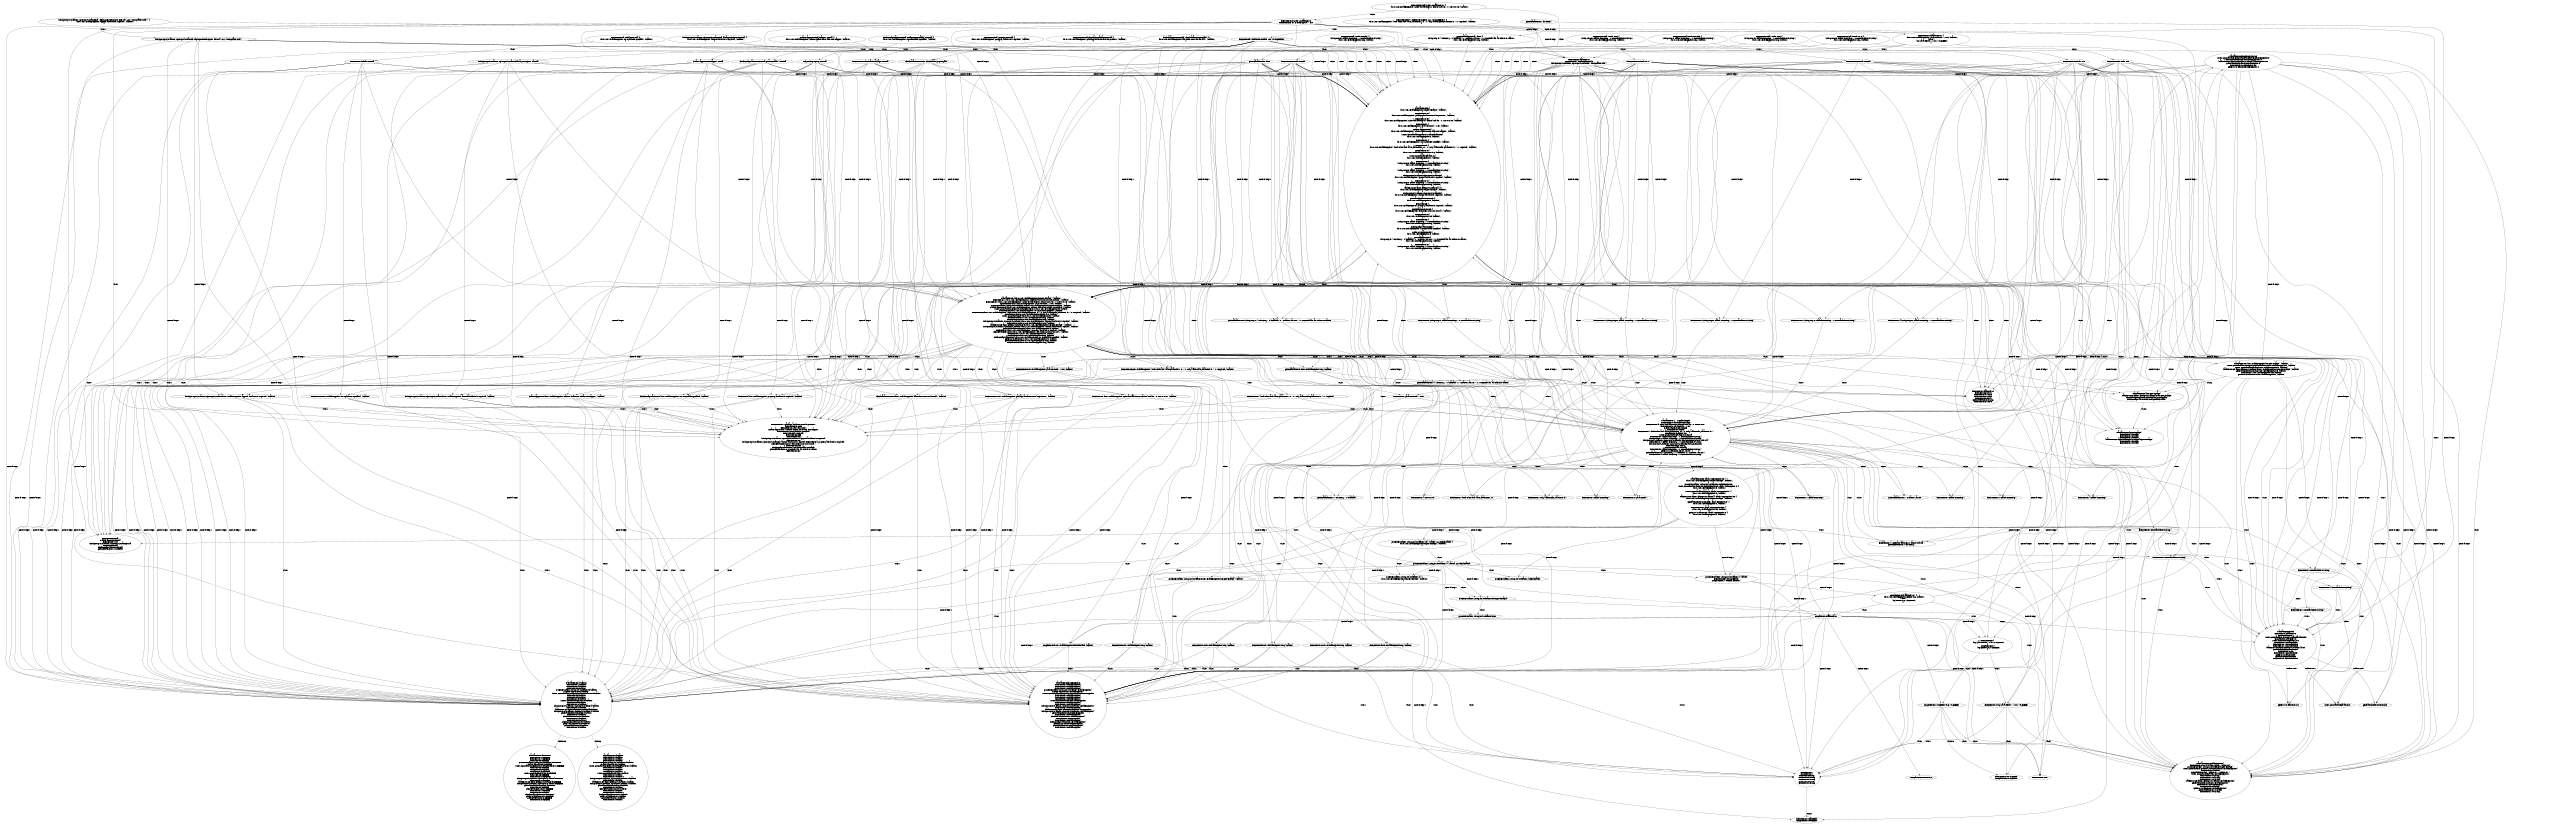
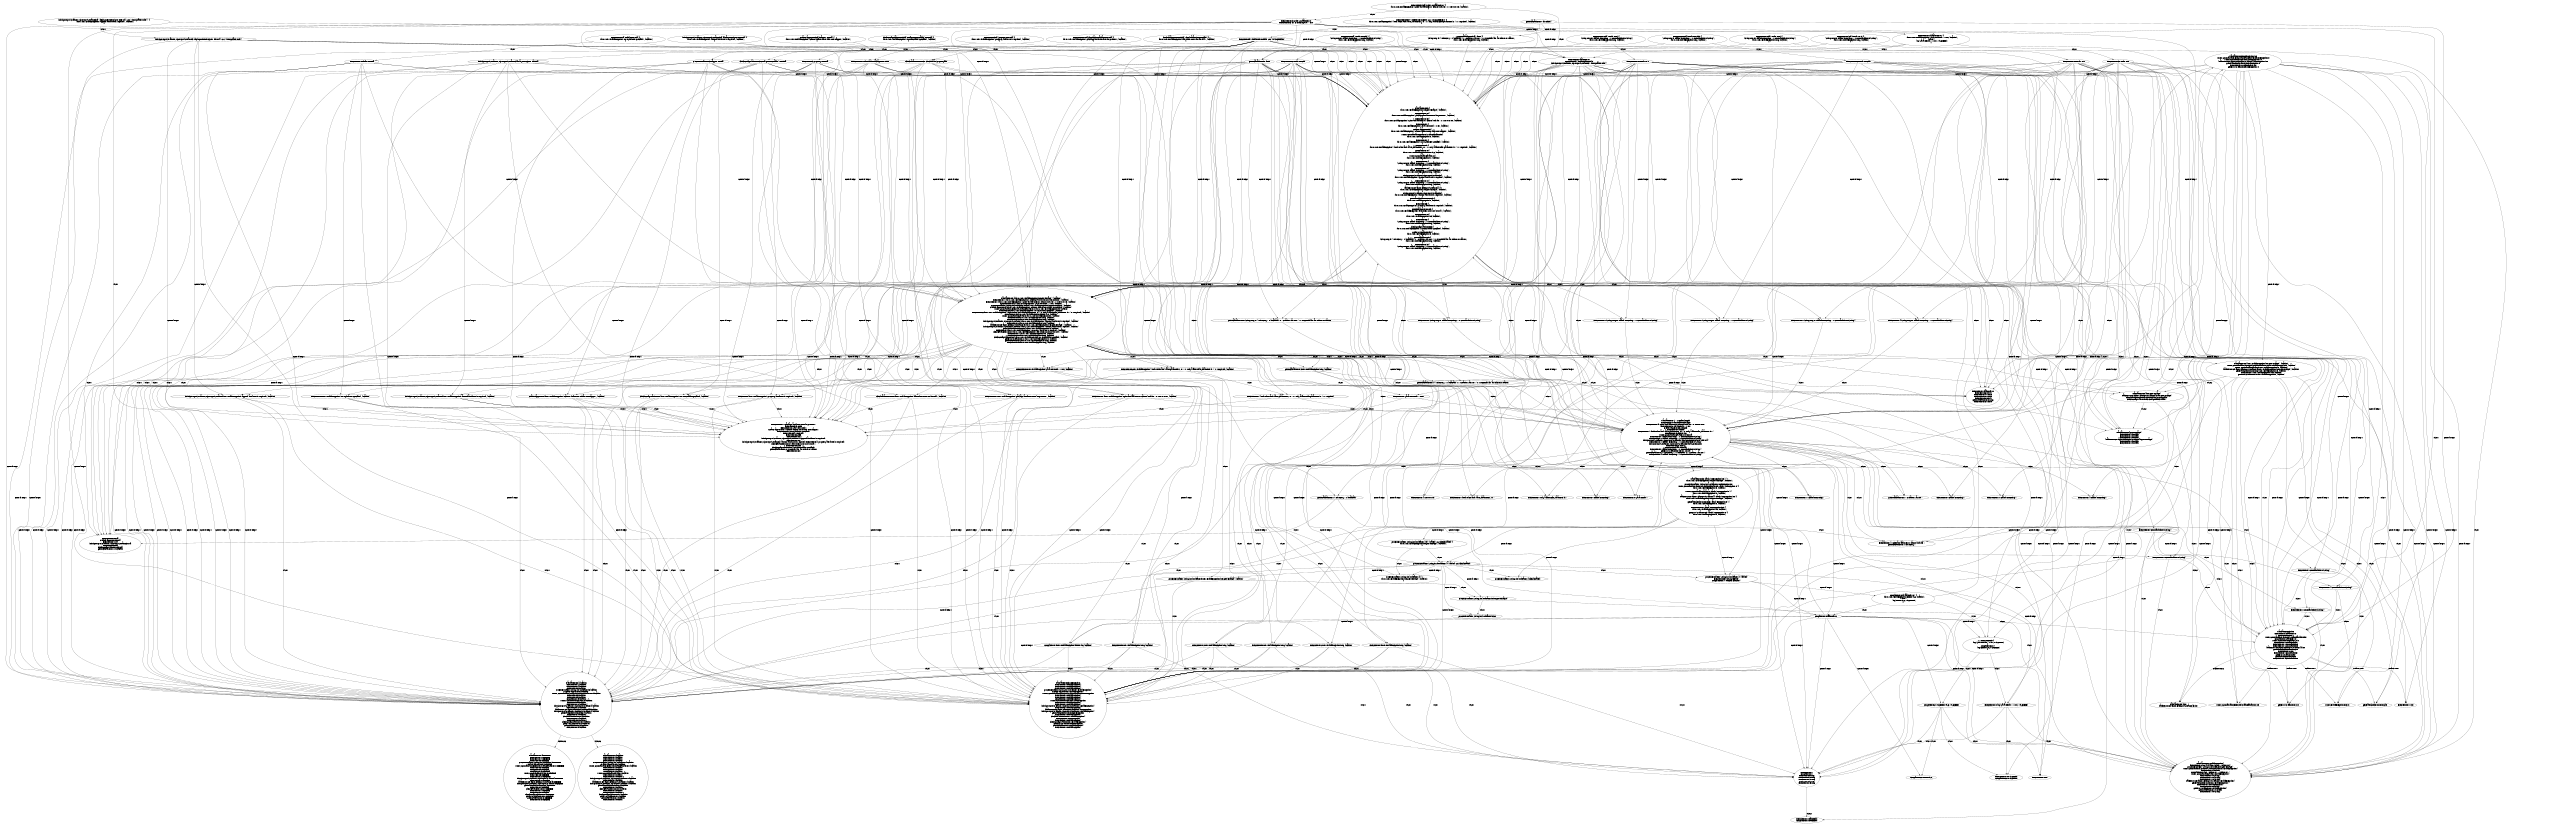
edge "getLocalPath#?#7:!dir.exists()" -> "getLocalPath#?#9:!done": added, label "Control Dep:1"
node "createMapper#?#3:mapper != null": label "createMapper#?#3:mapper != null" -> "processBundle#?#3:mapper != null"
node "only#?#3:property == null": label "only#?#3:property == null" -> "execute#?#3:property == null"
node "execute#?#10:destinationPackage == null": label "execute#?#10:destinationPackage == null" -> "execute#?#10:destinationPackage == must"
edge "execute#?#13:result != 0" -> "execute#?#14:commandLine.toString()": added, label "Control Dep:1"
node "compile#?#19:new BuildException(FAIL_DELETE, location)": label "compile#?#19:new BuildException(FAIL_DELETE, location)" -> "compile#?#19:new BuildException(FAIL_MSG, location)"
edge "compile#?#18:failOnError" -> "compile#?#21:FAIL_MSG": label "Action Dep:1" -> "Control Dep:1"
edge "compile#?#18:failOnError" -> "execute#?#-1:PlaceHold compile#?#-1:PlaceHold": removed, label "Control Dep:1"
node "translate#?#84:ioe loadResourceMap#?,FileInputStream#45:ioe": added
node "run#?,Commandline,ExecuteStreamHandler#10:e": added
node "run#?,CommandlineJava#13:io": label "run#?,CommandlineJava#13:io" -> "run#?,BuildException#13:io"
node "execute#?#11:ioe": added
edge "compile#?#21:log(FAIL_MSG, MSG_ERR)" -> "execute#?#10:MSG_ERR compile#?#21:MSG_ERR": label "AST:26" -> "AST:1"
edge "compile#?#21:log(FAIL_MSG, MSG_ERR)" -> "execute#?#10:err": now "compile#?#21:log(FAIL_MSG, MSG_ERR)" -> "compile#?#21:FAIL_MSG"
